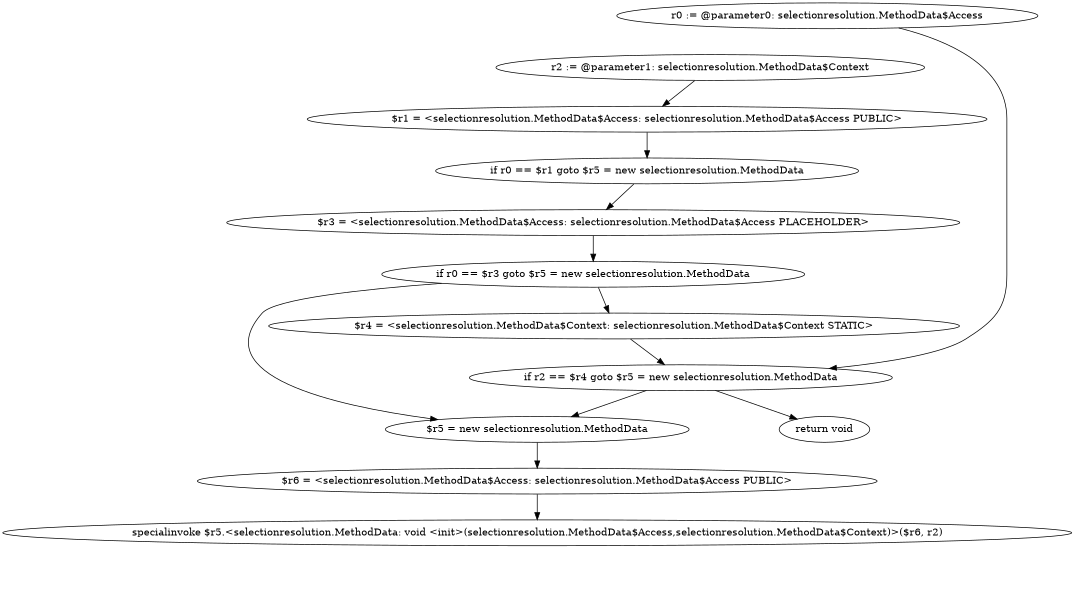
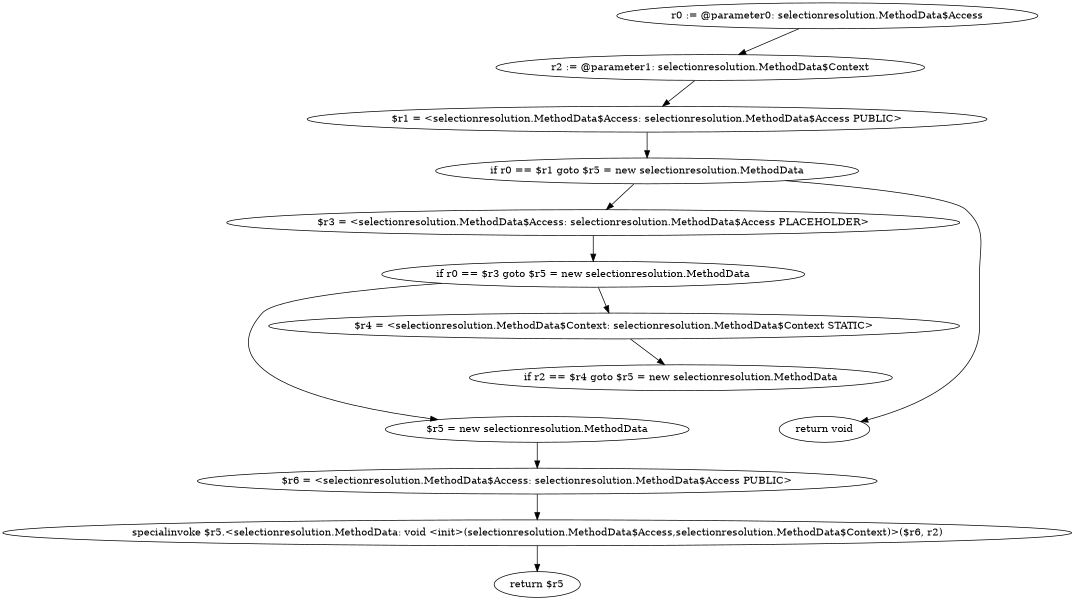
edge "r0 := @parameter0: selectionresolution.MethodData$Access" -> "if r2 == $r4 goto $r5 = new selectionresolution.MethodData": now "r0 := @parameter0: selectionresolution.MethodData$Access" -> "r2 := @parameter1: selectionresolution.MethodData$Context"
edge "if r2 == $r4 goto $r5 = new selectionresolution.MethodData" -> "$r5 = new selectionresolution.MethodData": removed
edge "if r2 == $r4 goto $r5 = new selectionresolution.MethodData" -> "return void": now "if r0 == $r1 goto $r5 = new selectionresolution.MethodData" -> "return void"
node "return $r5": added
